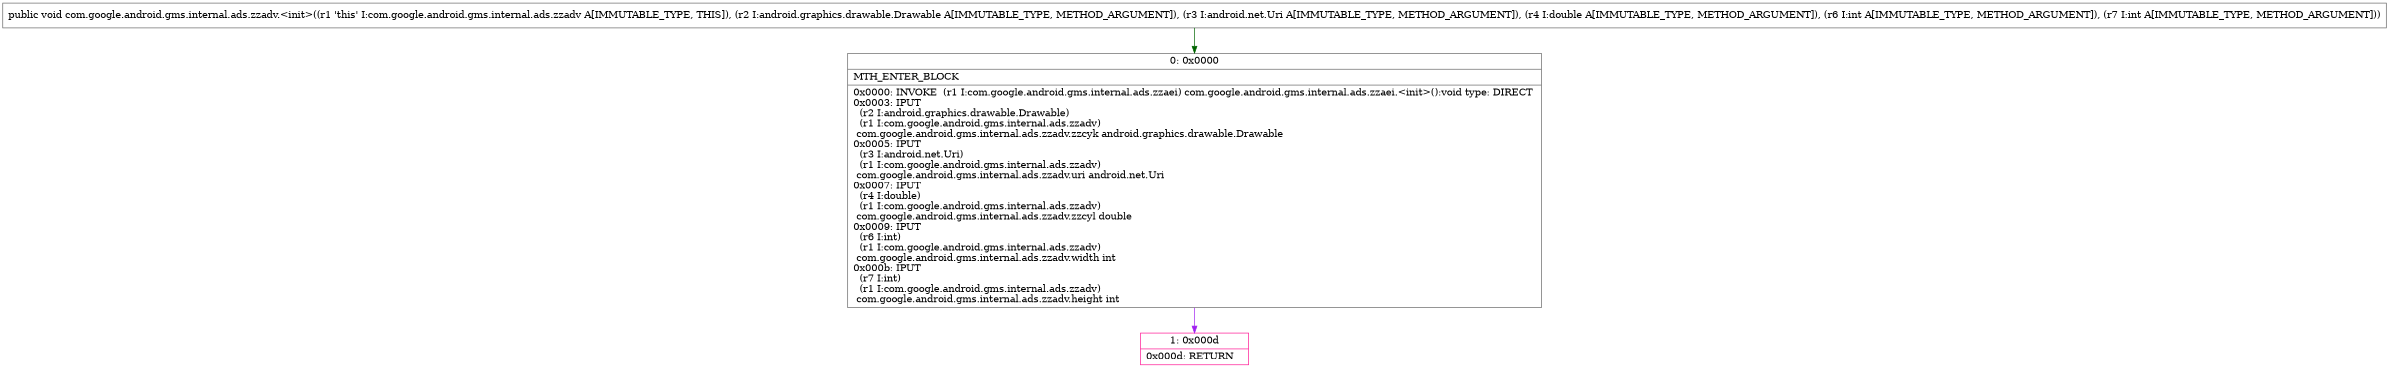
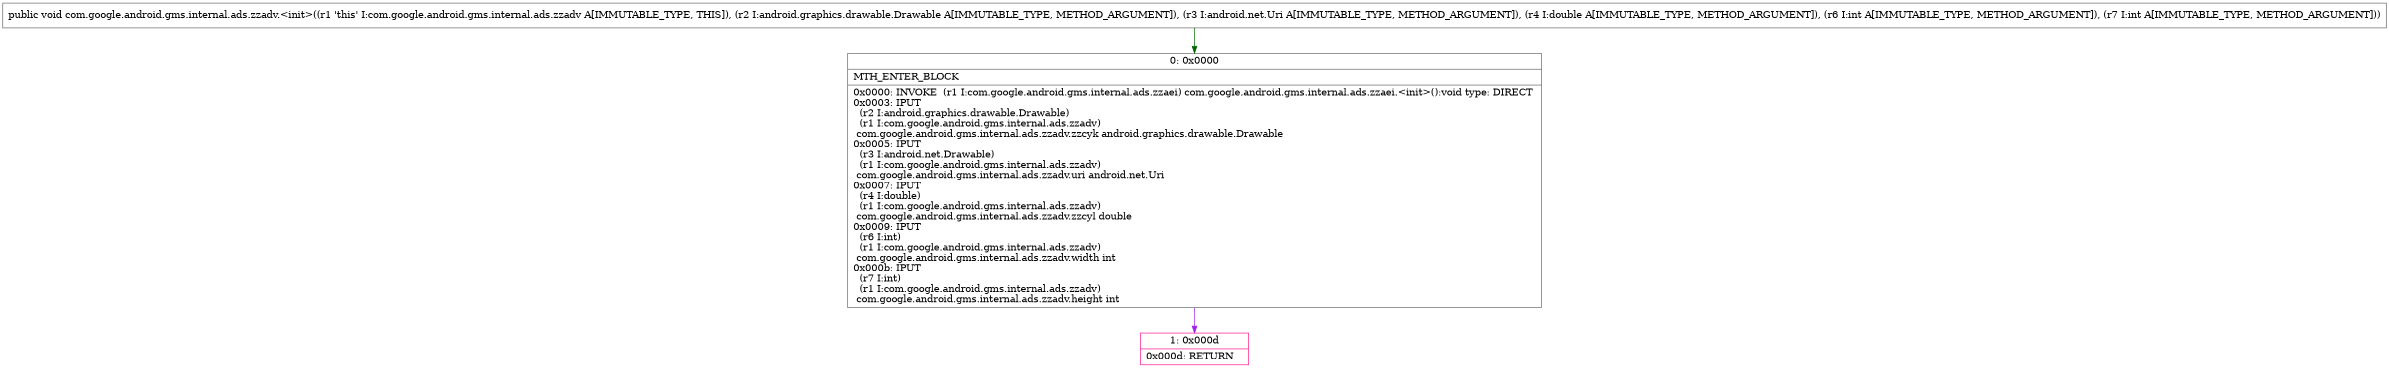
node "0: 0x0000": text "(r3 I:android.net.Uri)" -> "(r3 I:android.net.Drawable)"
